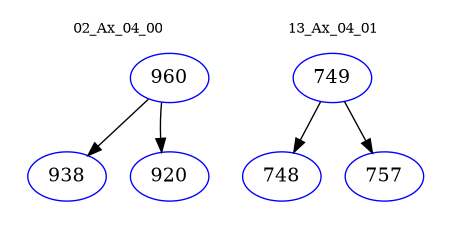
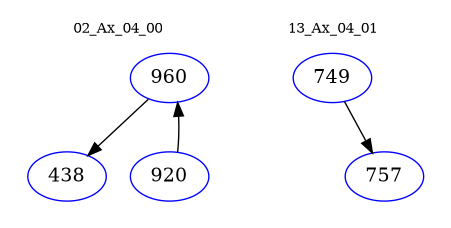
edge "960" -> "920": reversed
node "938": label "938" -> "438"
node "748": removed
